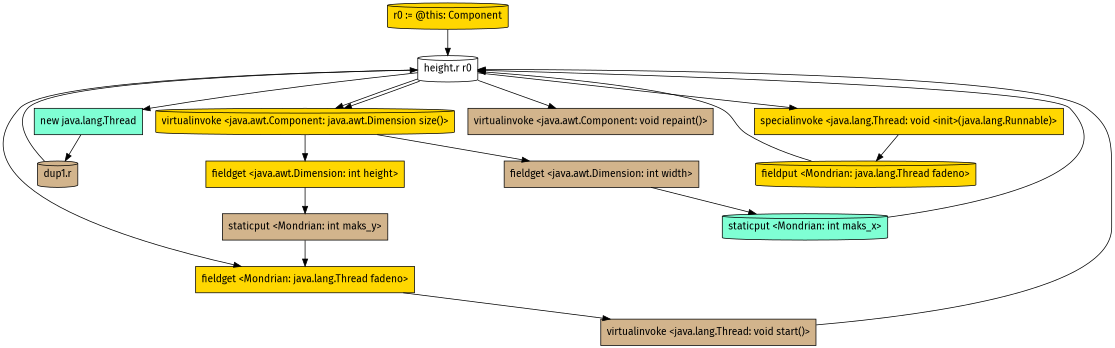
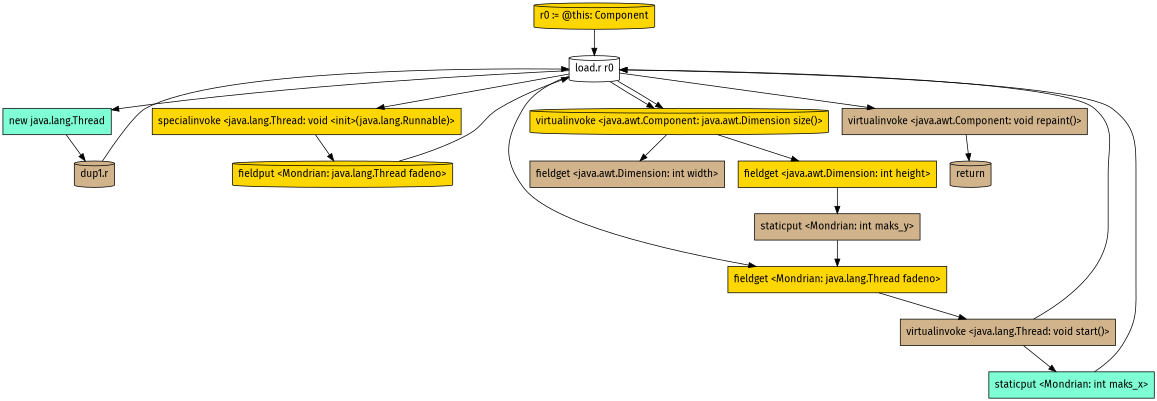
node "height.r r0": label "height.r r0" -> "load.r r0"
node "return": added
edge "fieldget <java.awt.Dimension: int width>" -> "staticput <Mondrian: int maks_x>": now "virtualinvoke <java.lang.Thread: void start()>" -> "staticput <Mondrian: int maks_x>"
node "staticput <Mondrian: int maks_x>": shape cylinder -> box
